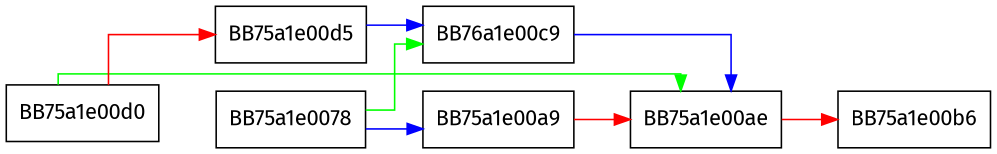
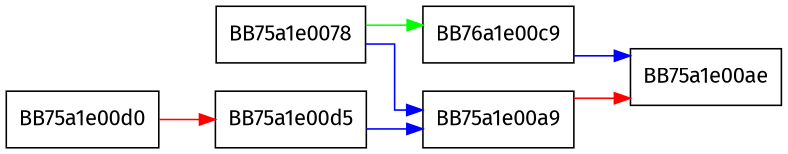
edge "BB75a1e00d5" -> "BB76a1e00c9": now "BB75a1e00d5" -> "BB75a1e00a9"
edge "BB75a1e00d0" -> "BB75a1e00ae": removed
node "BB75a1e00b6": removed
